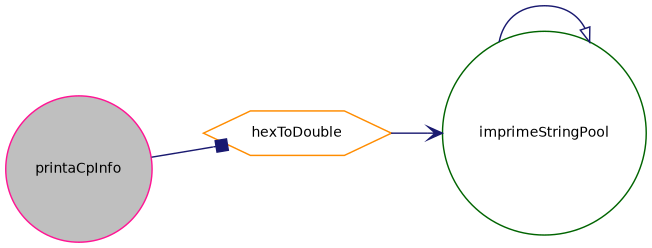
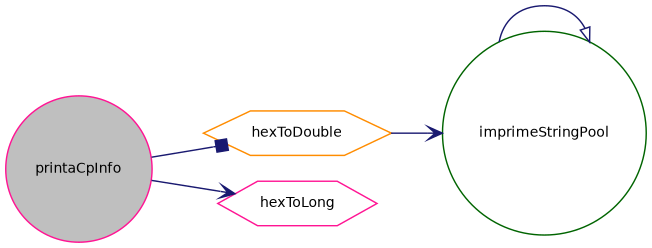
node "hexToLong": added
